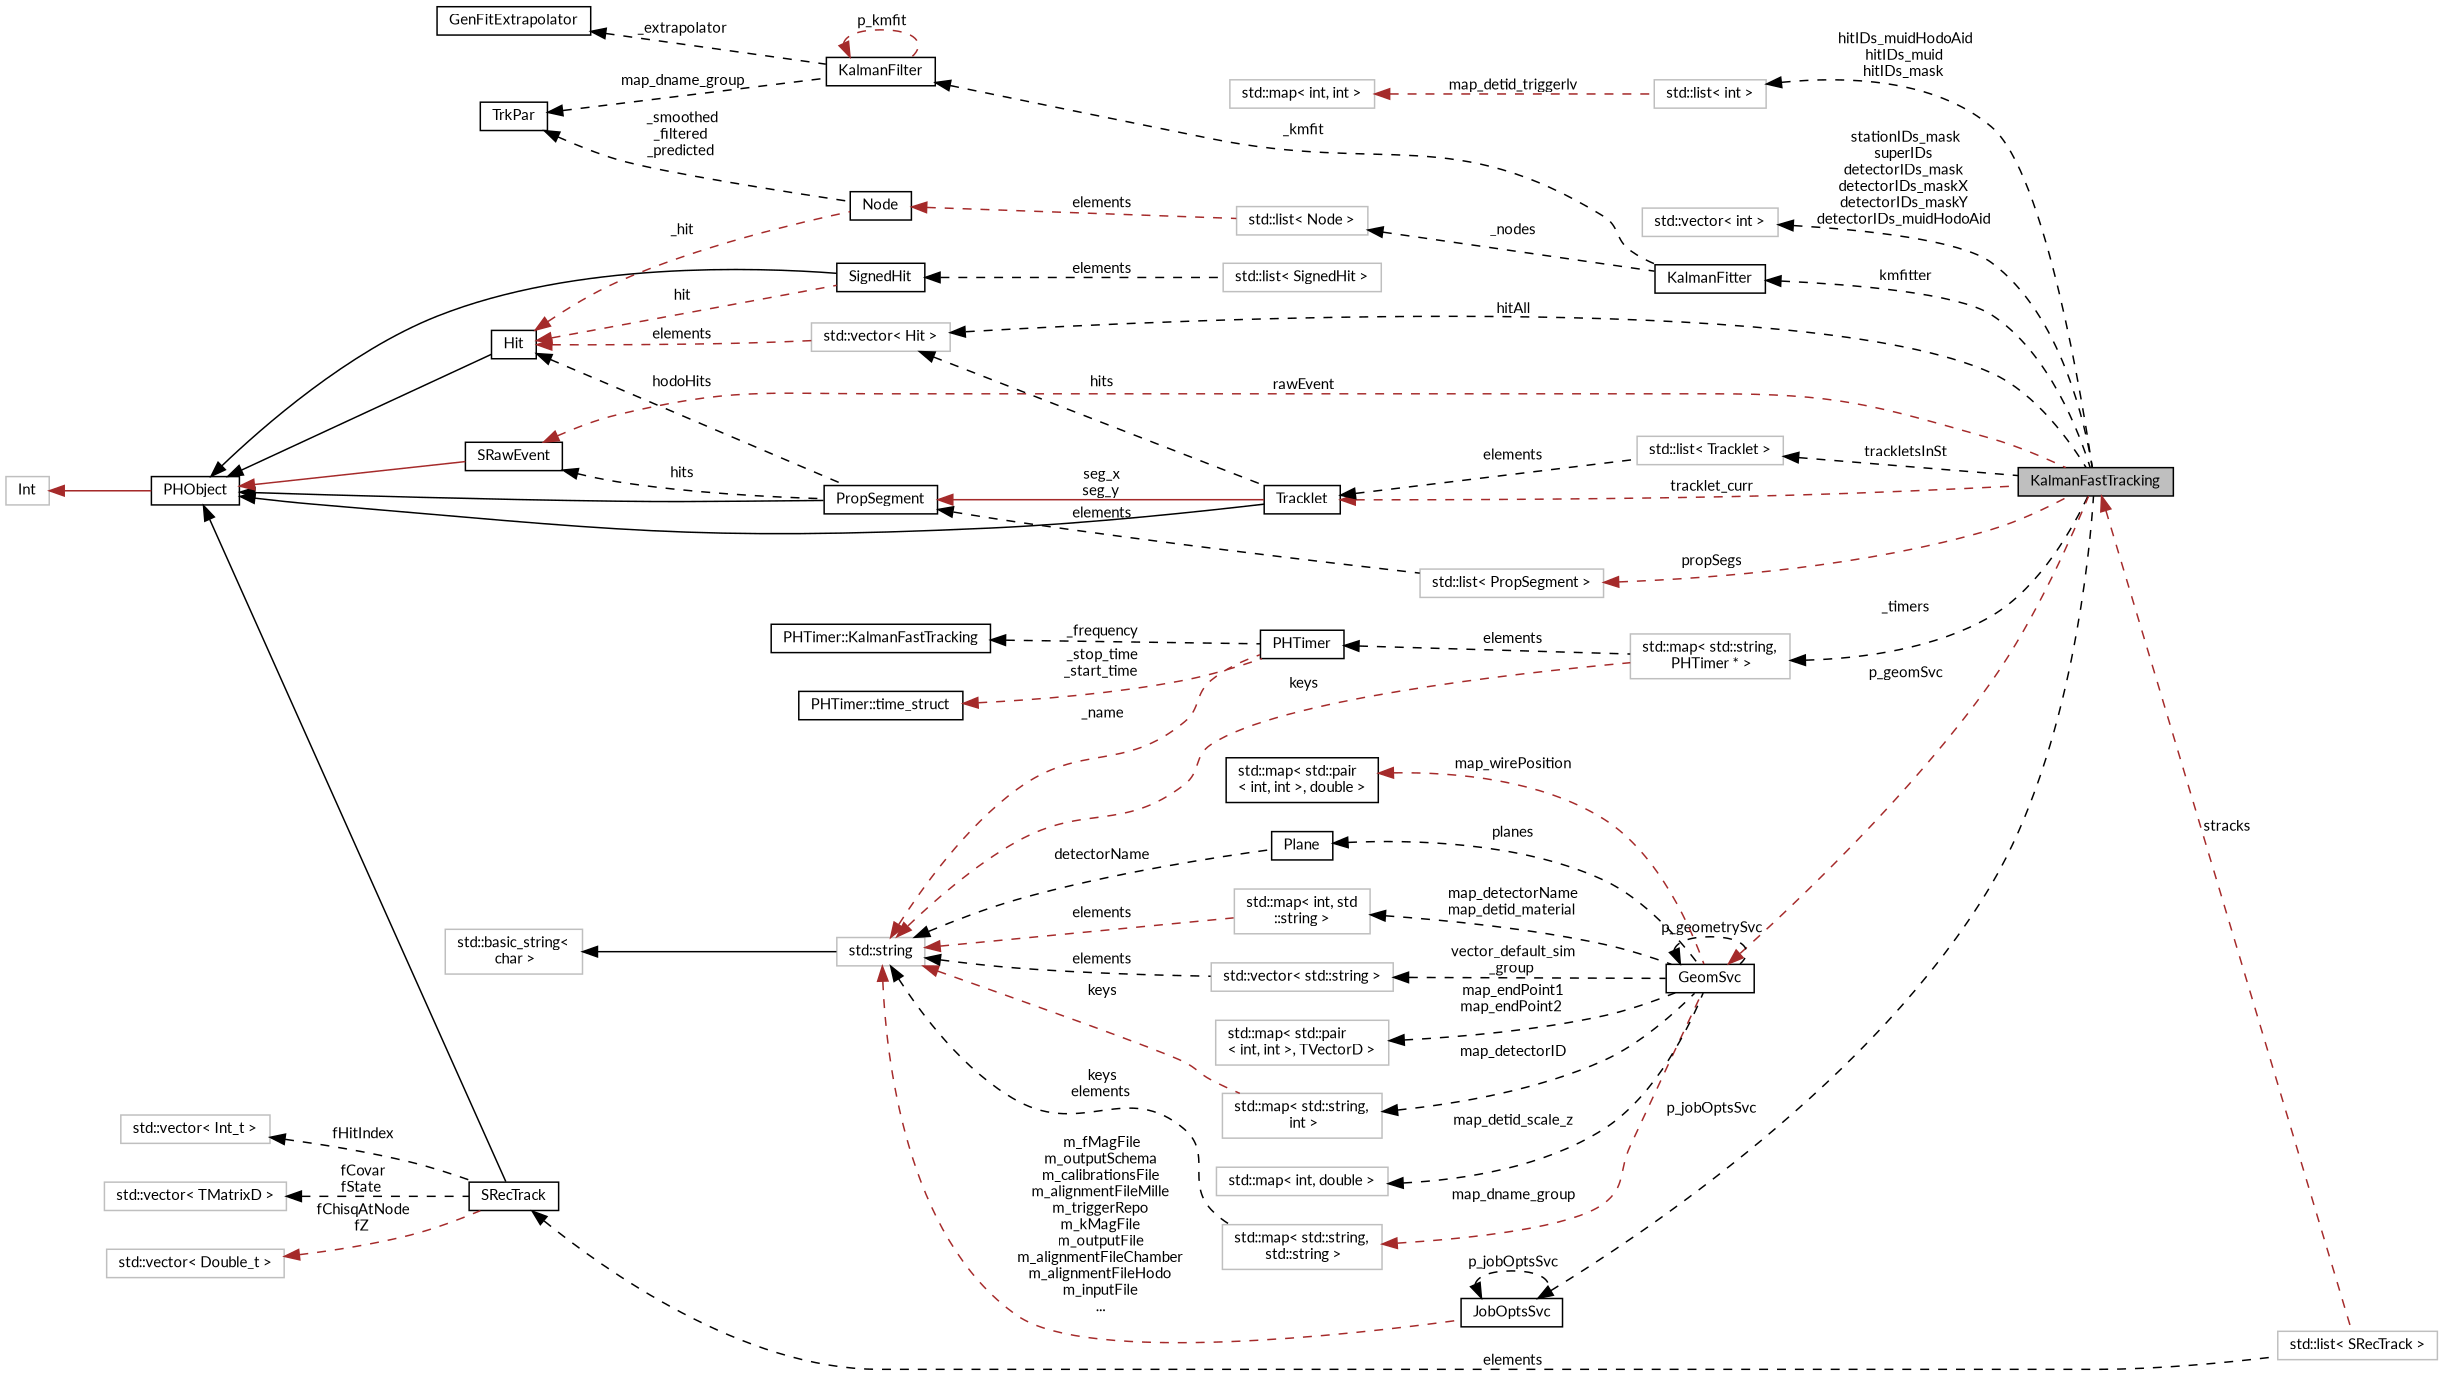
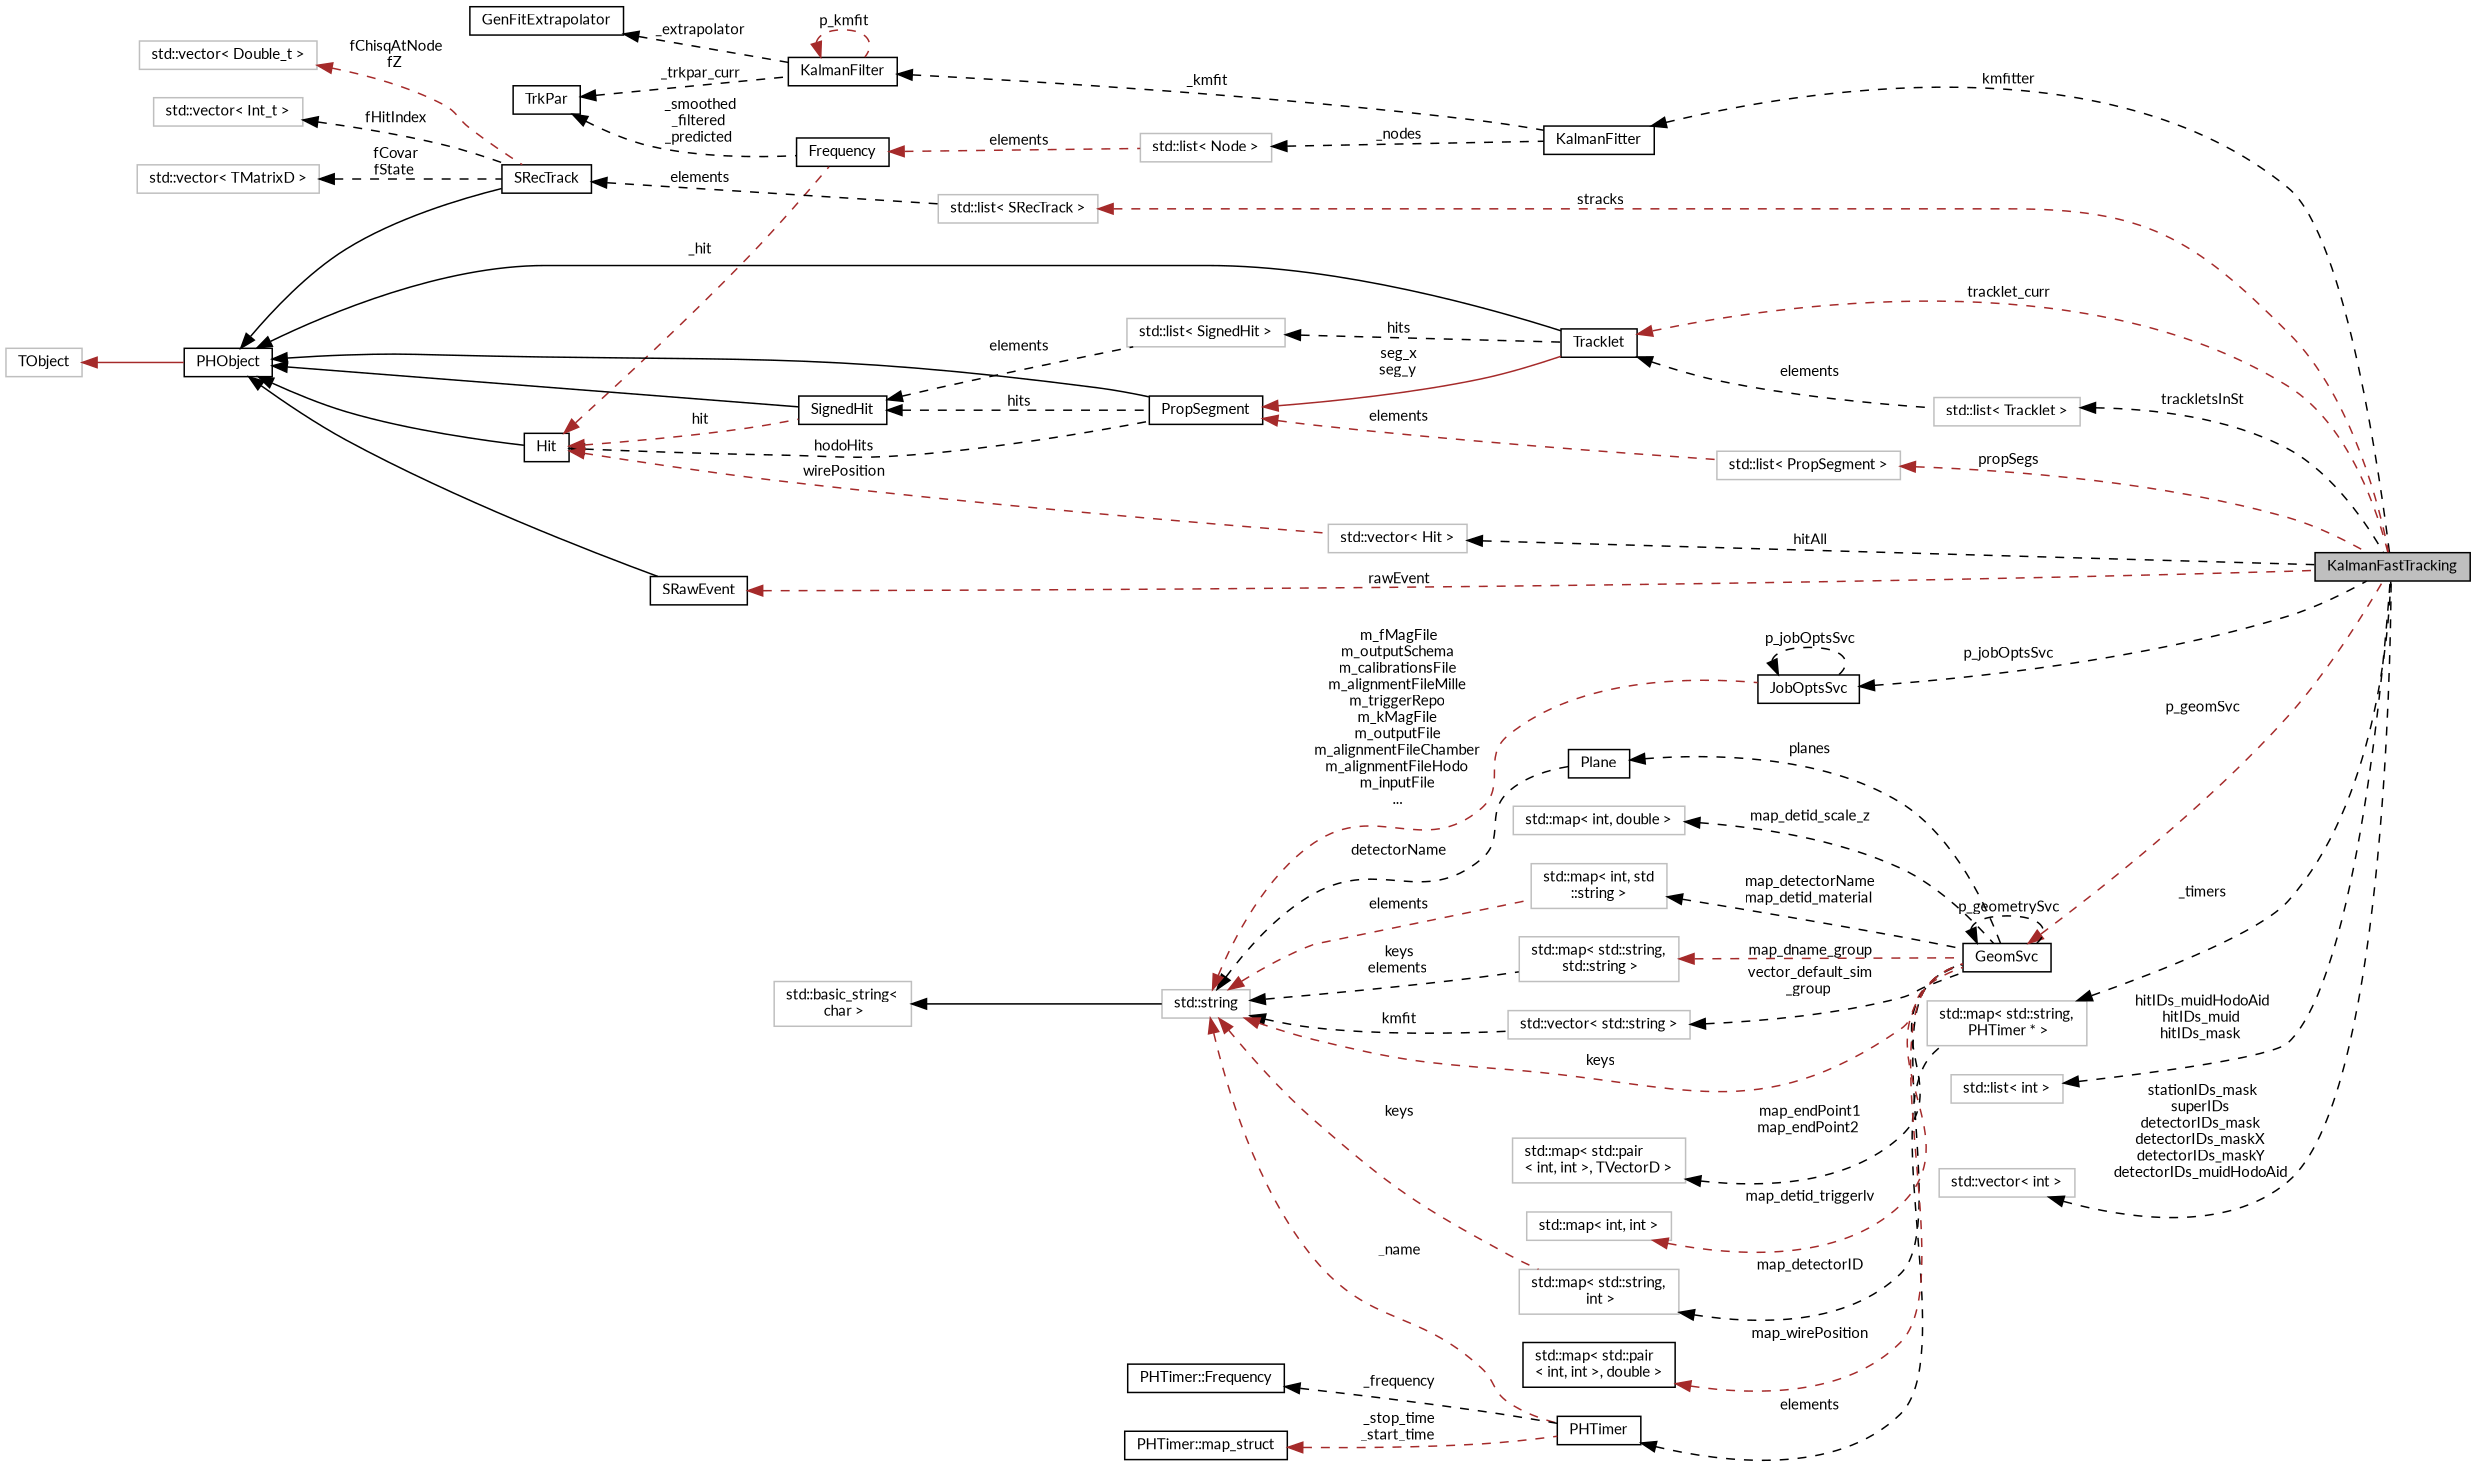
edge "KalmanFilter" -> "TrkPar": label " map_dname_group" -> " _trkpar_curr"
edge "std::list< int >" -> "std::map< int, int >": now "GeomSvc" -> "std::map< int, int >"
node "Node": label "Node" -> "Frequency"
edge "std::vector< Hit >" -> "Hit": label " elements" -> " wirePosition"
edge "Tracklet" -> "std::vector< Hit >": now "Tracklet" -> "std::list< SignedHit >"
edge "SRawEvent" -> "PHObject": color brown -> black
node "Int": label "Int" -> "TObject"
edge "PropSegment" -> "SRawEvent": now "PropSegment" -> "SignedHit"
edge "std::list< PropSegment >" -> "PropSegment": color black -> brown
node "PHTimer::KalmanFastTracking": label "PHTimer::KalmanFastTracking" -> "PHTimer::Frequency"
node "PHTimer::time_struct": label "PHTimer::time_struct" -> "PHTimer::map_struct"
edge "std::map< std::string, PHTimer * >" -> "std::string": now "GeomSvc" -> "std::string"
edge "std::list< SRecTrack >" -> "KalmanFastTracking": reversed
edge "std::vector< std::string >" -> "std::string": label " elements" -> " kmfit"
